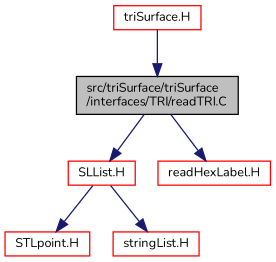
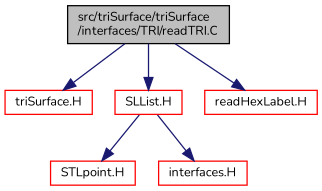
edge "triSurface.H" -> "src/triSurface/triSurface /interfaces/TRI/readTRI.C": reversed
node "stringList.H": label "stringList.H" -> "interfaces.H"
